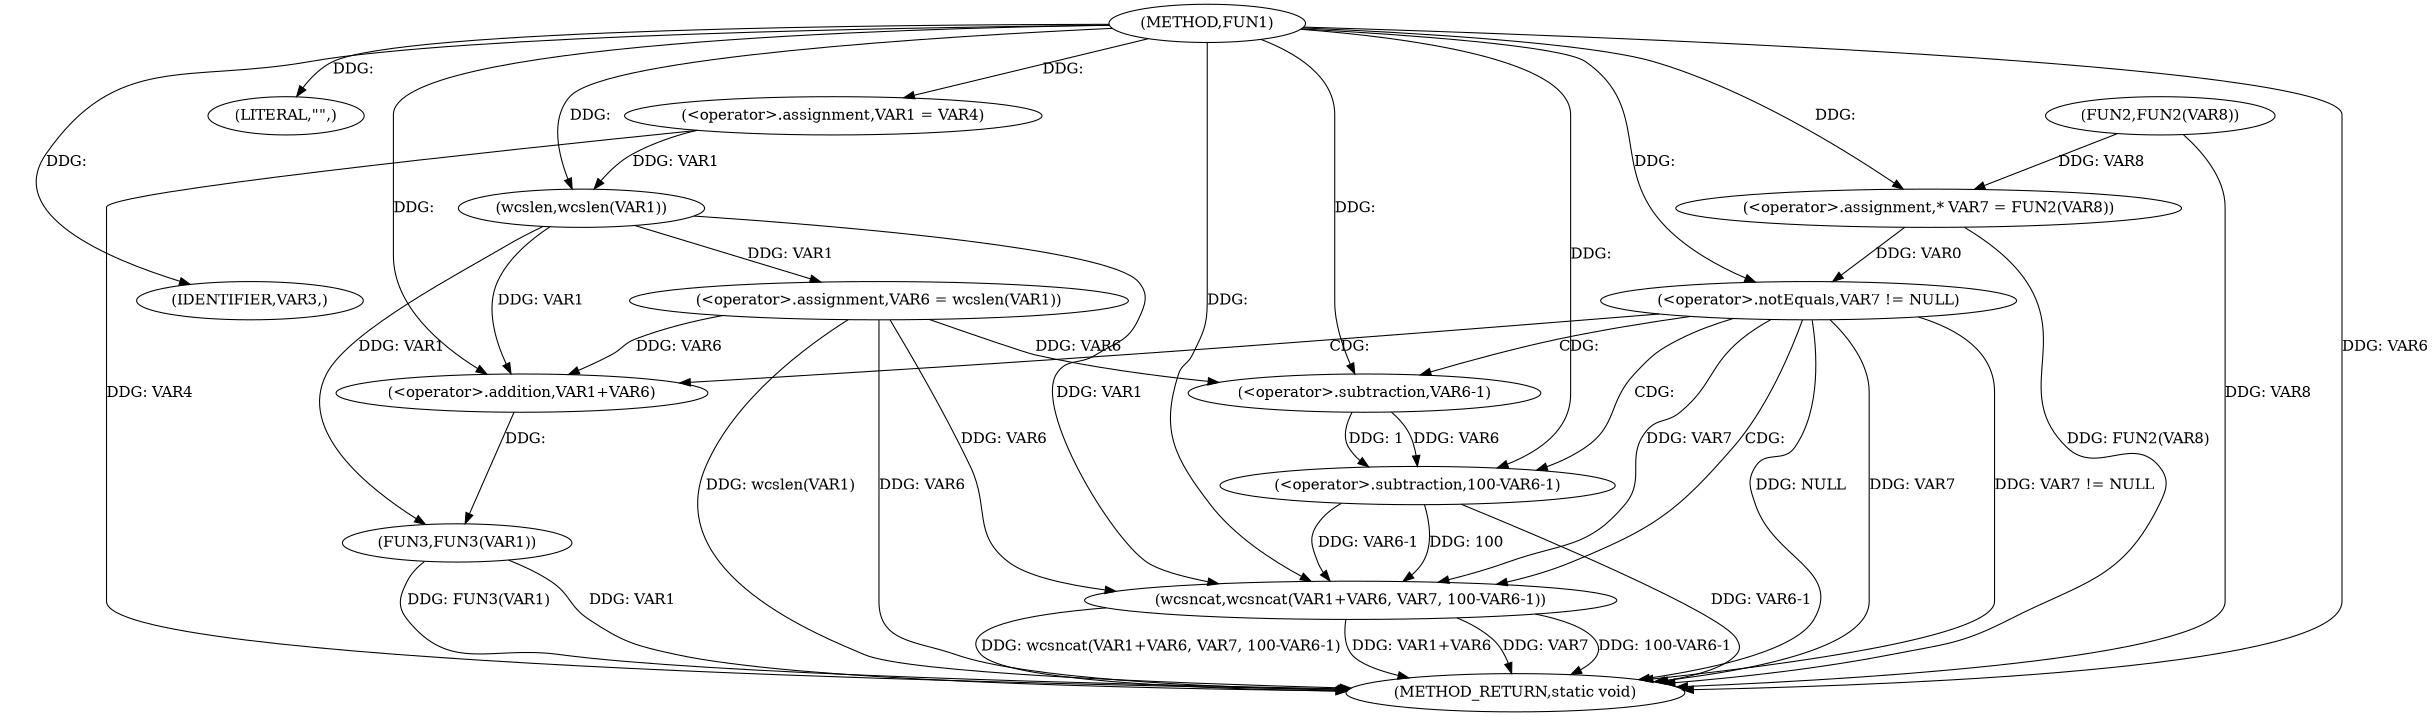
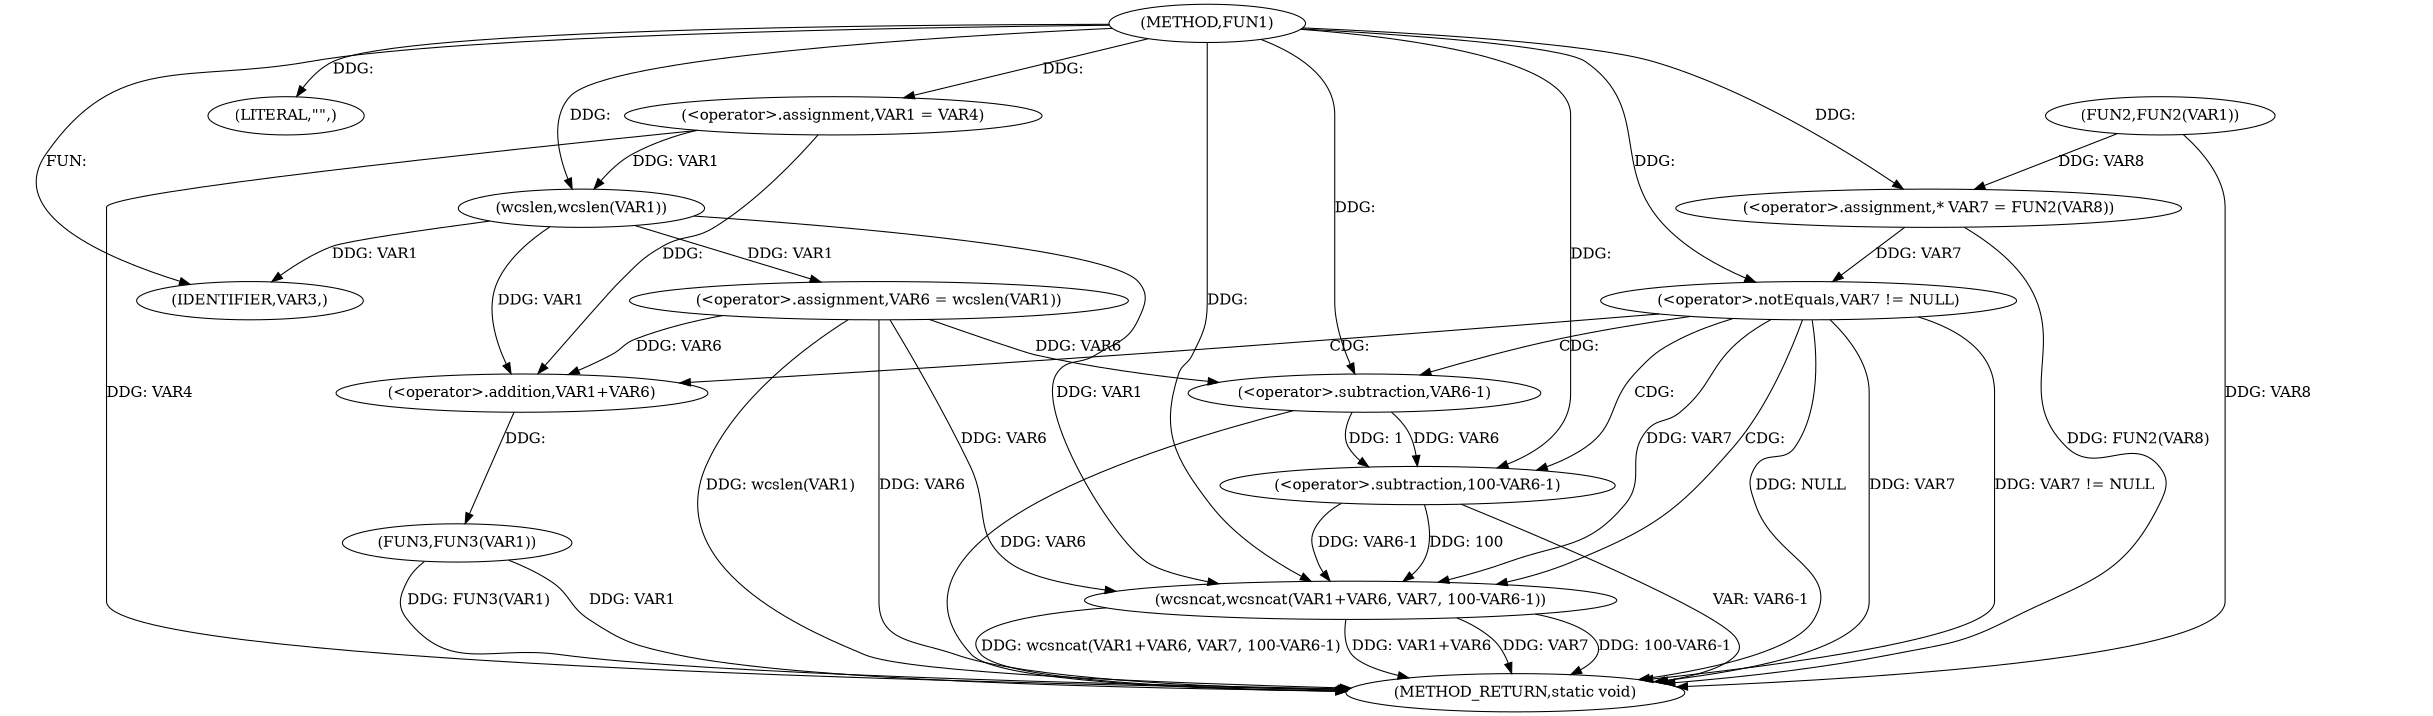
edge "(METHOD,FUN1)" -> "(<operator>.addition,VAR1+VAR6)": now "(<operator>.assignment,VAR1 = VAR4)" -> "(<operator>.addition,VAR1+VAR6)"
node "(FUN2,FUN2(VAR8))": label "(FUN2,FUN2(VAR8))" -> "(FUN2,FUN2(VAR1))"
edge "(METHOD,FUN1)" -> "(IDENTIFIER,VAR3,)": label "DDG: " -> "FUN: "
edge "(METHOD,FUN1)" -> "(METHOD_RETURN,static void)": now "(<operator>.subtraction,VAR6-1)" -> "(METHOD_RETURN,static void)"
edge "(<operator>.assignment,* VAR7 = FUN2(VAR8))" -> "(<operator>.notEquals,VAR7 != NULL)": label "DDG: VAR0" -> "DDG: VAR7"
edge "(wcslen,wcslen(VAR1))" -> "(FUN3,FUN3(VAR1))": now "(wcslen,wcslen(VAR1))" -> "(IDENTIFIER,VAR3,)"
edge "(<operator>.subtraction,100-VAR6-1)" -> "(METHOD_RETURN,static void)": label "DDG: VAR6-1" -> "VAR: VAR6-1"
